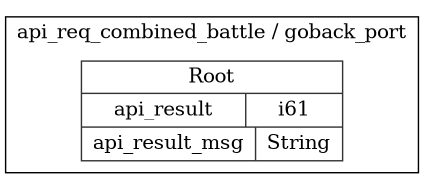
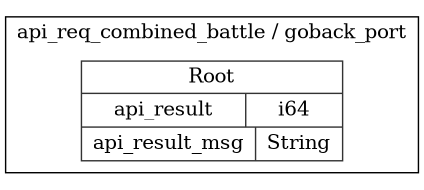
node "Root": text "i61" -> "i64"
